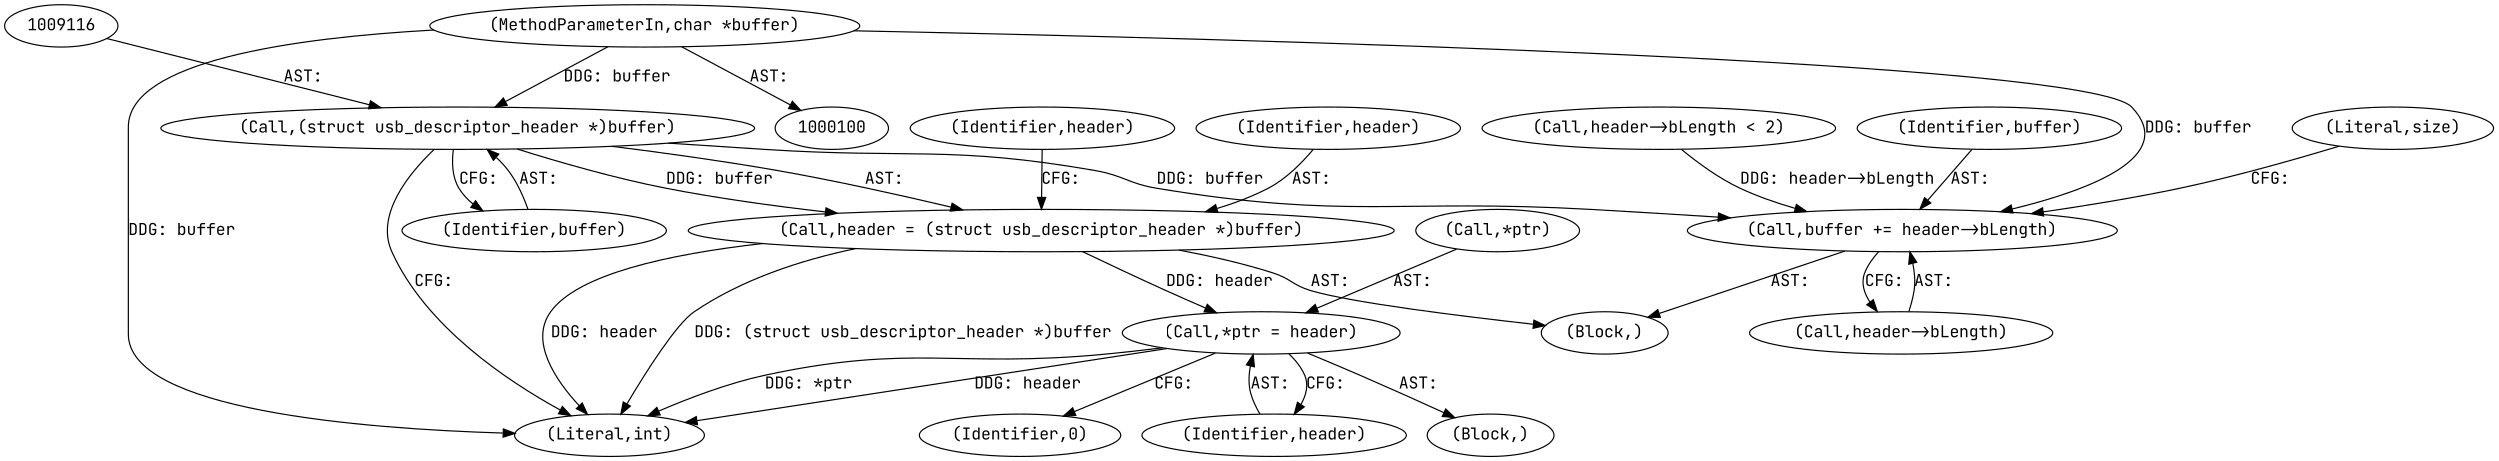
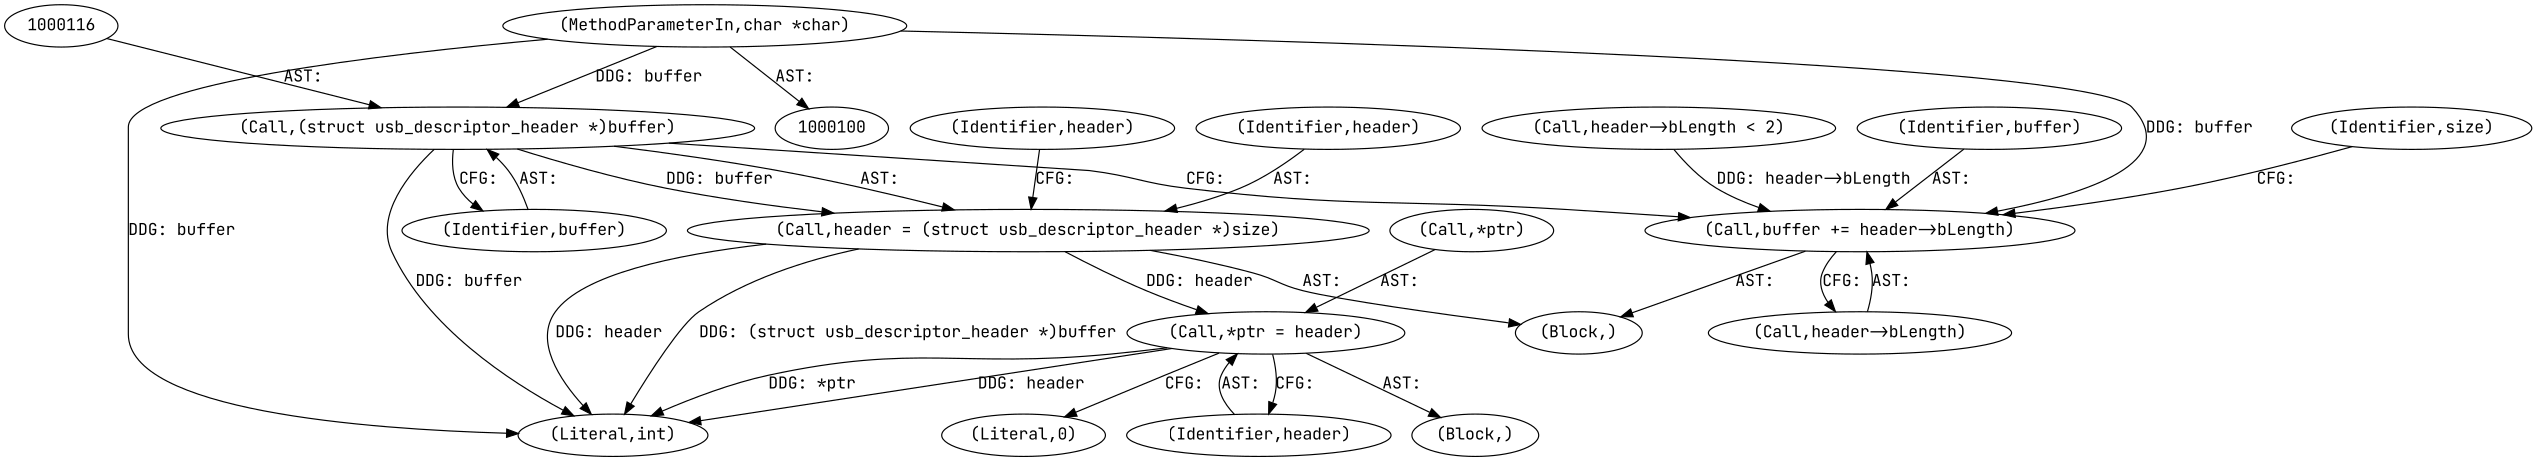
node "1009116": label "1009116" -> "1000116"
node "(MethodParameterIn,char *buffer)": label "(MethodParameterIn,char *buffer)" -> "(MethodParameterIn,char *char)"
node "(Literal,size)": label "(Literal,size)" -> "(Identifier,size)"
edge "(Call,(struct usb_descriptor_header *)buffer)" -> "(Call,buffer += header->bLength)": label "DDG: buffer" -> "CFG: "
node "(Call,header = (struct usb_descriptor_header *)buffer)": label "(Call,header = (struct usb_descriptor_header *)buffer)" -> "(Call,header = (struct usb_descriptor_header *)size)"
edge "(Call,(struct usb_descriptor_header *)buffer)" -> "(Literal,int)": label "CFG: " -> "DDG: buffer"
node "(Identifier,0)": label "(Identifier,0)" -> "(Literal,0)"
